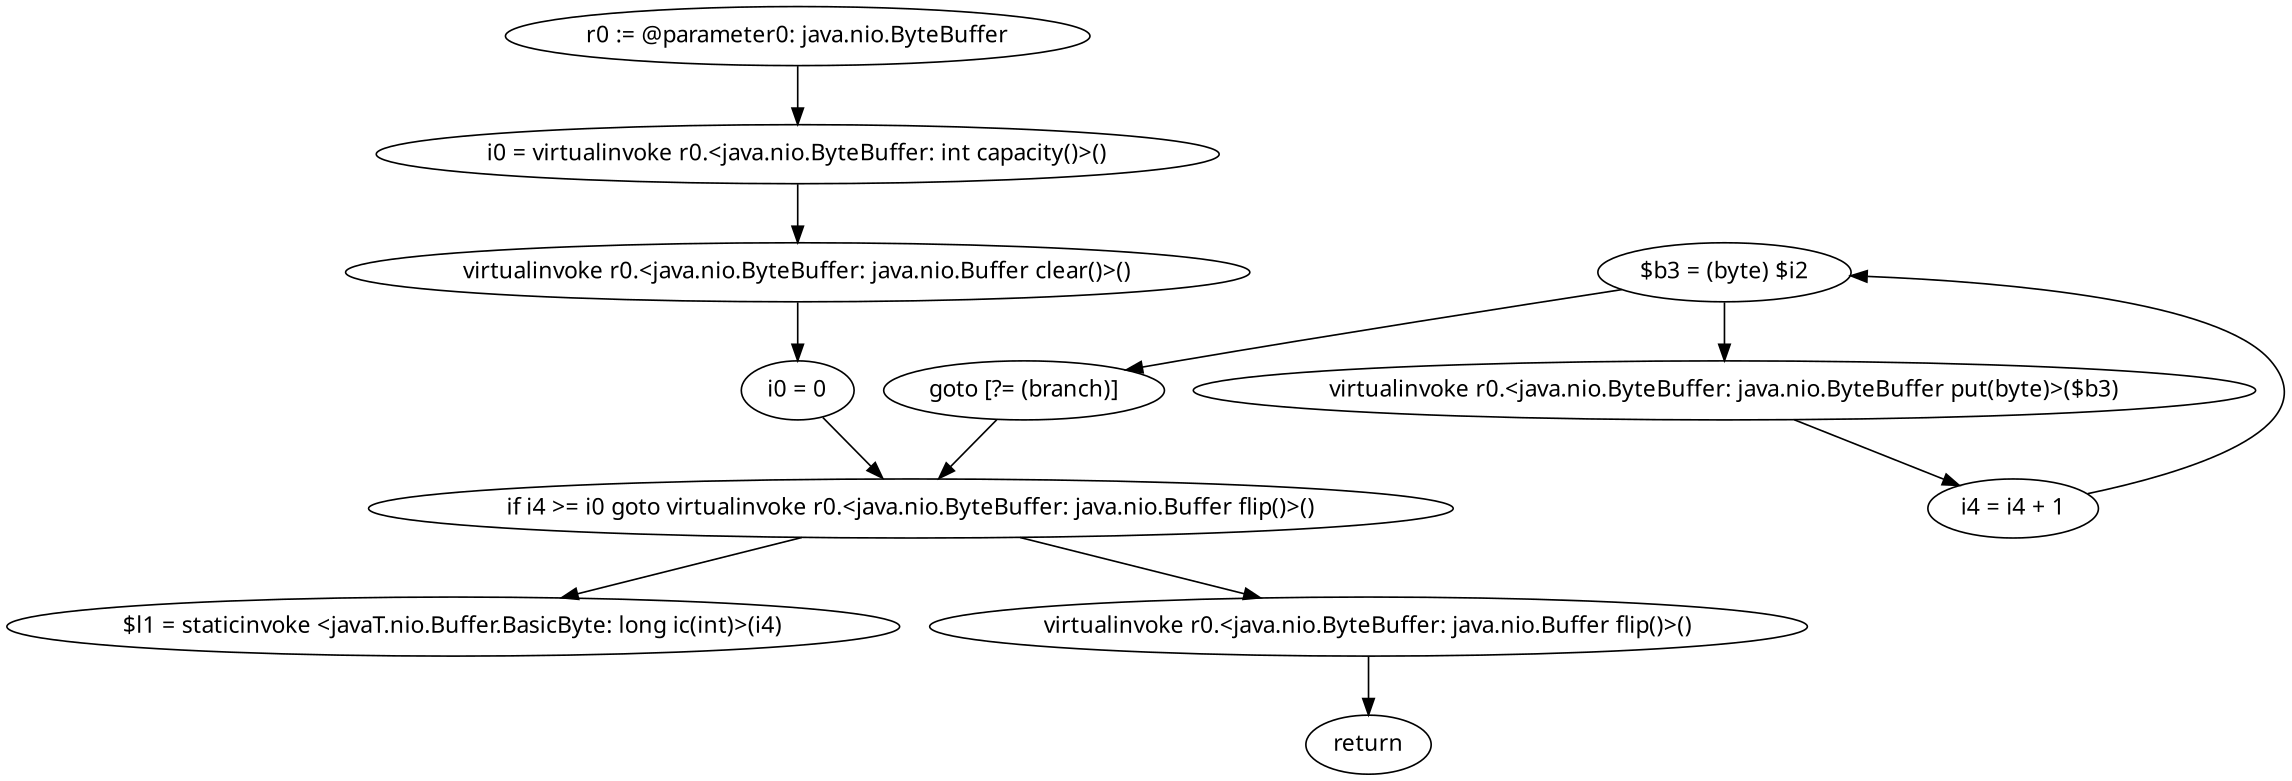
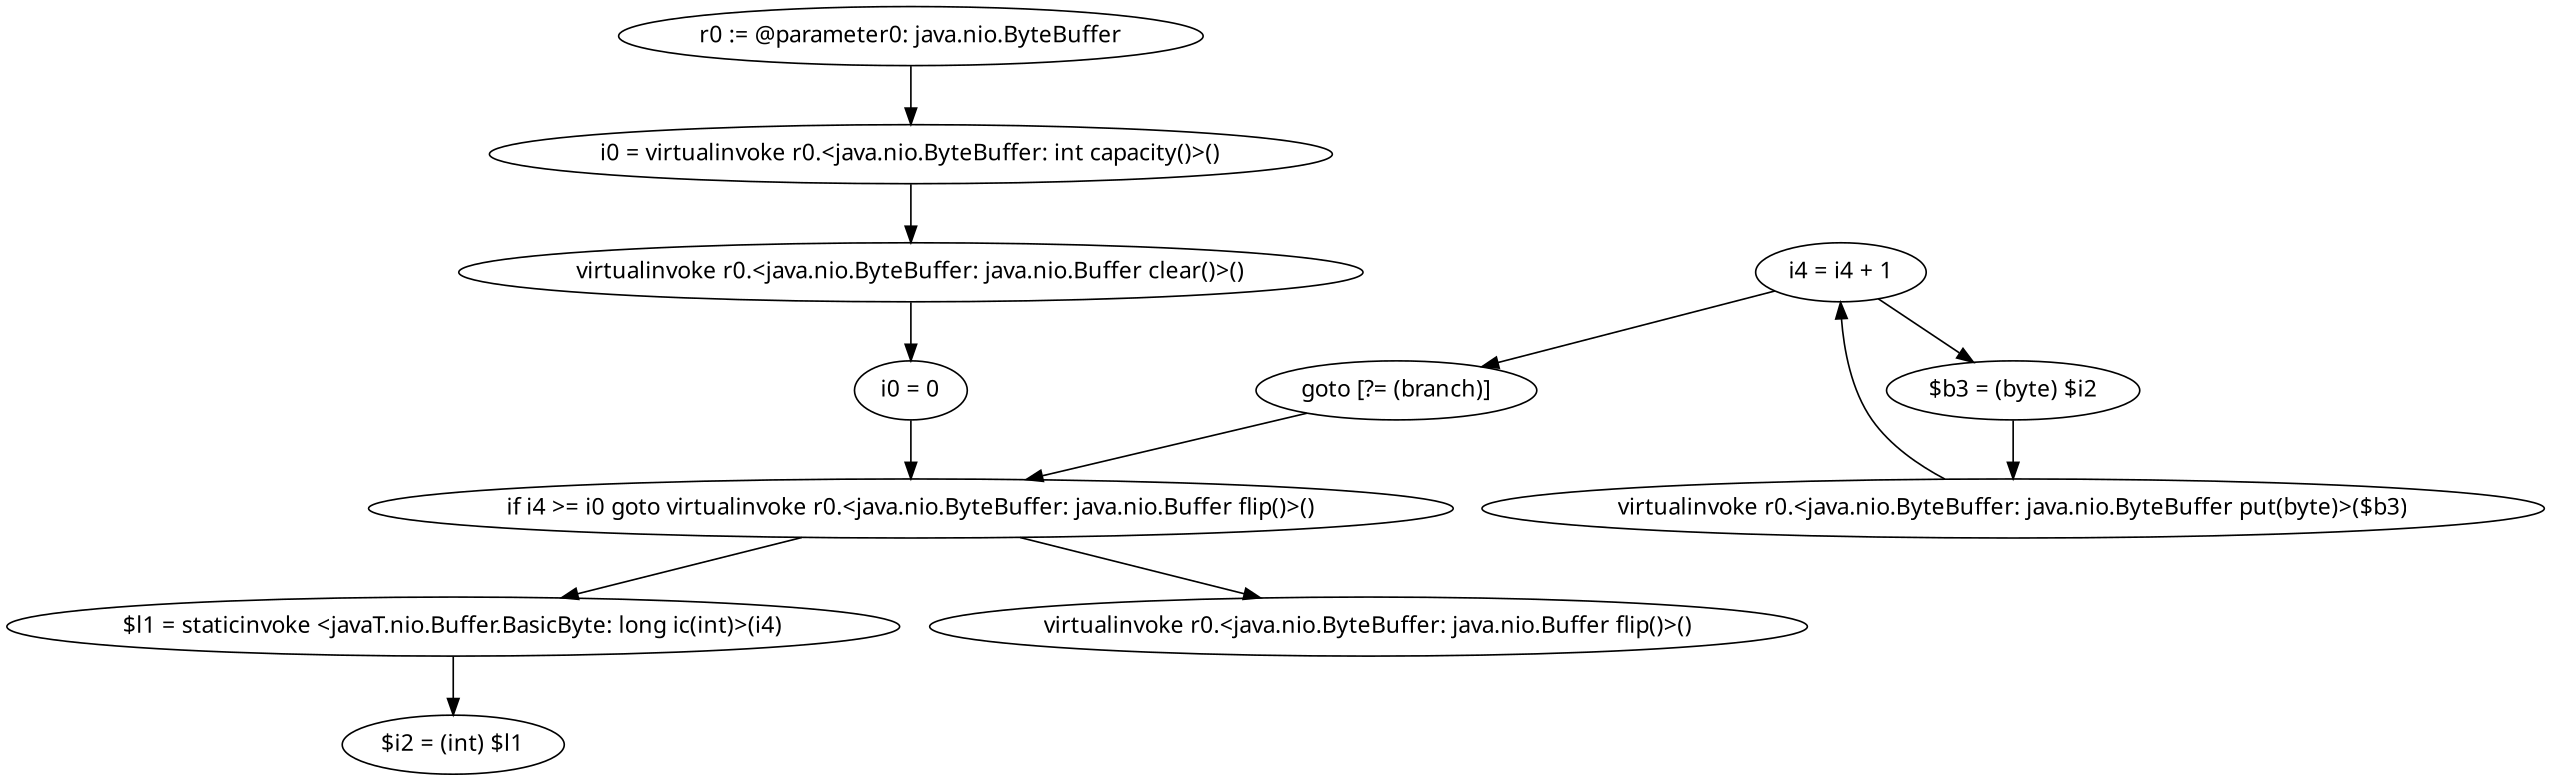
edge "$b3 = (byte) $i2" -> "goto [?= (branch)]": now "i4 = i4 + 1" -> "goto [?= (branch)]"
node "$i2 = (int) $l1": added
node "return": removed
